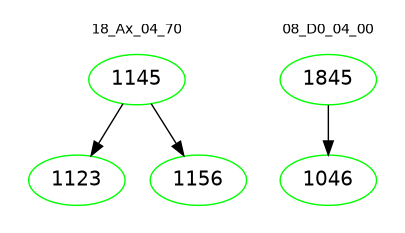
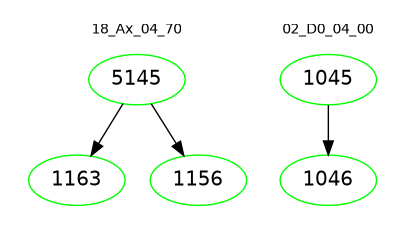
cluster "08_D0_04_00": label "08_D0_04_00" -> "02_D0_04_00"
node "1145": label "1145" -> "5145"
node "1845": label "1845" -> "1045"
node "1123": label "1123" -> "1163"
